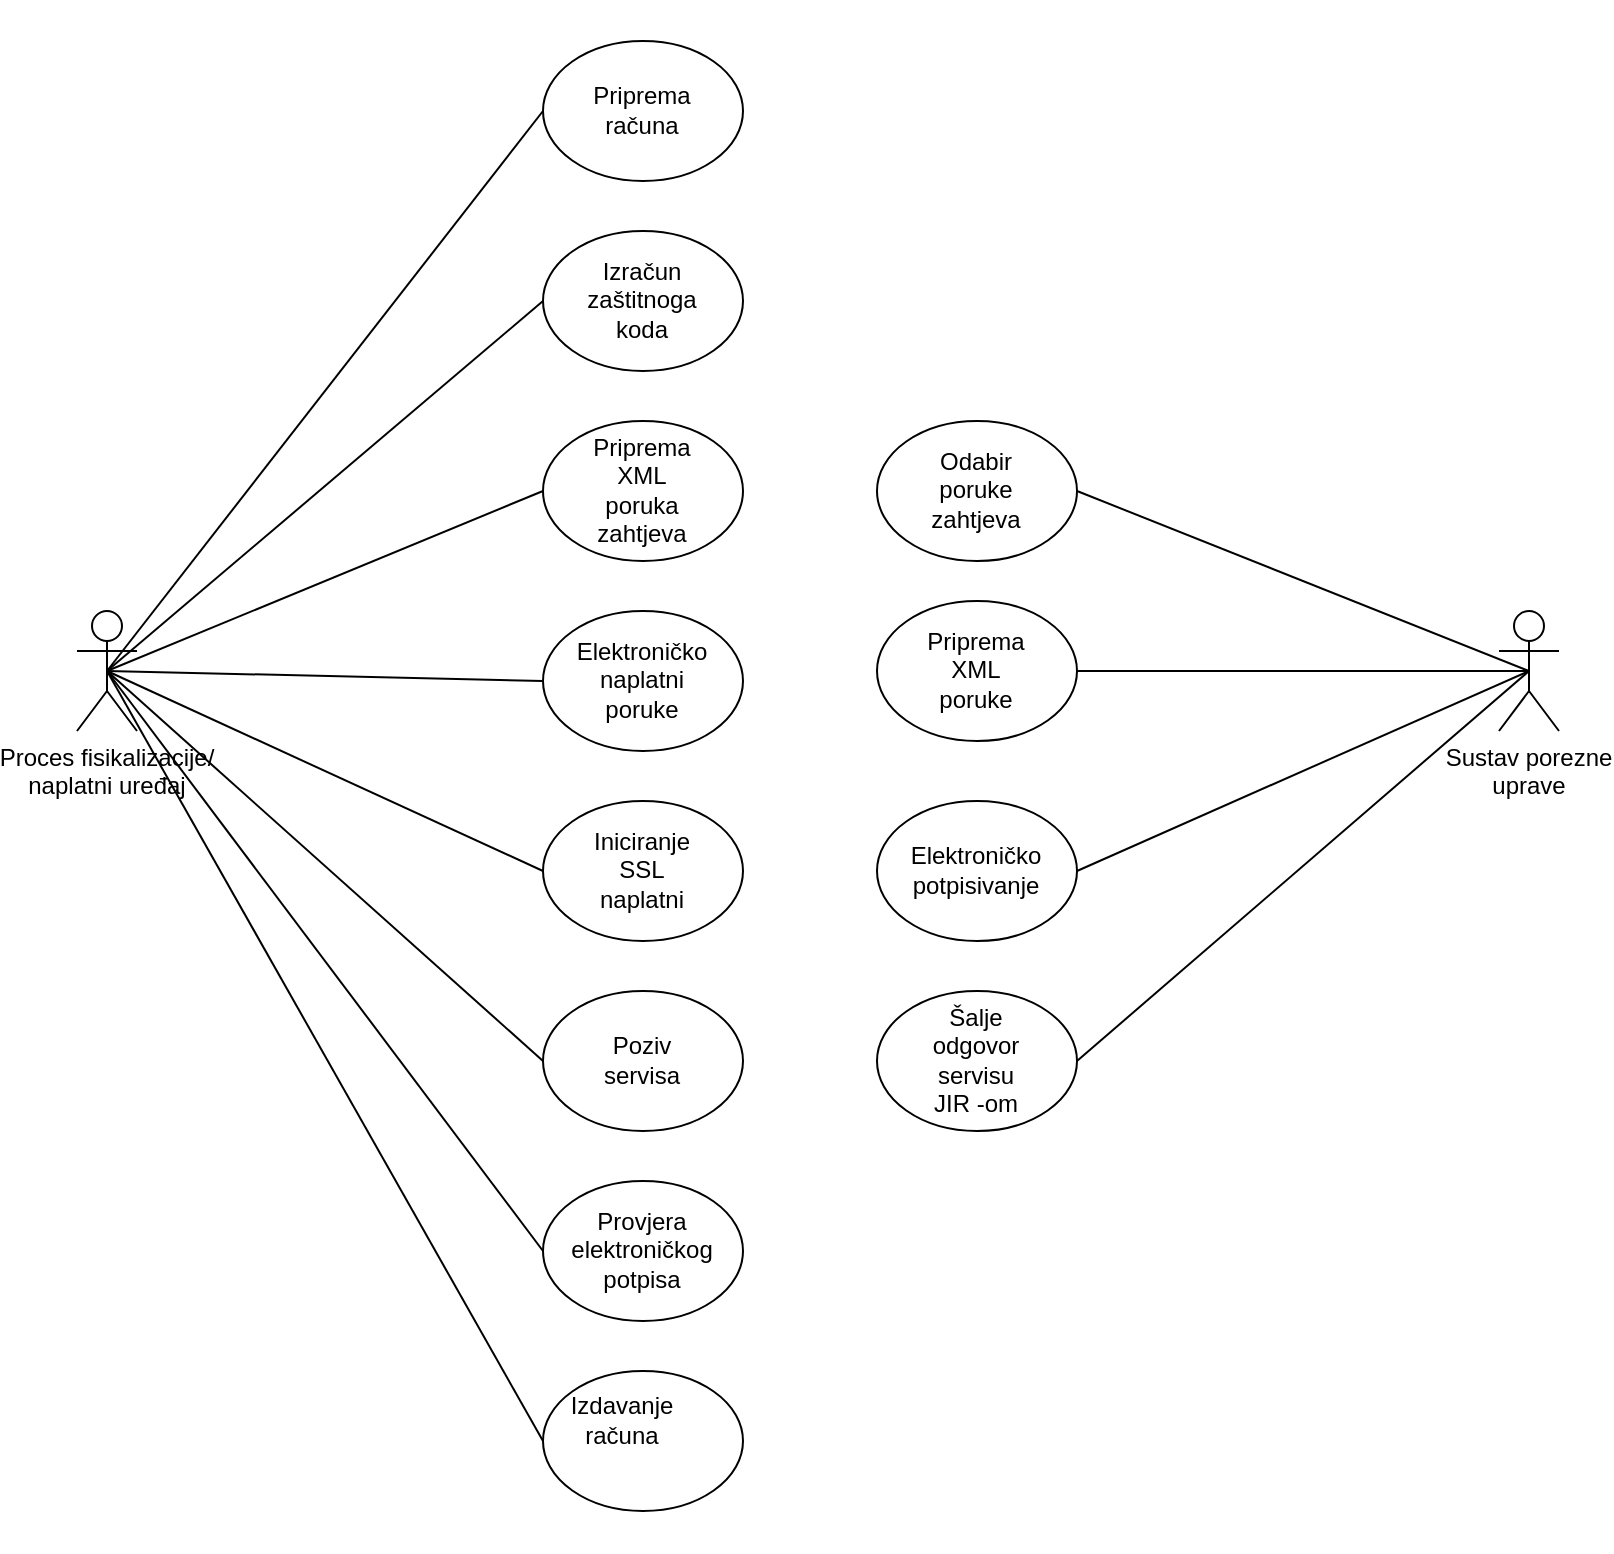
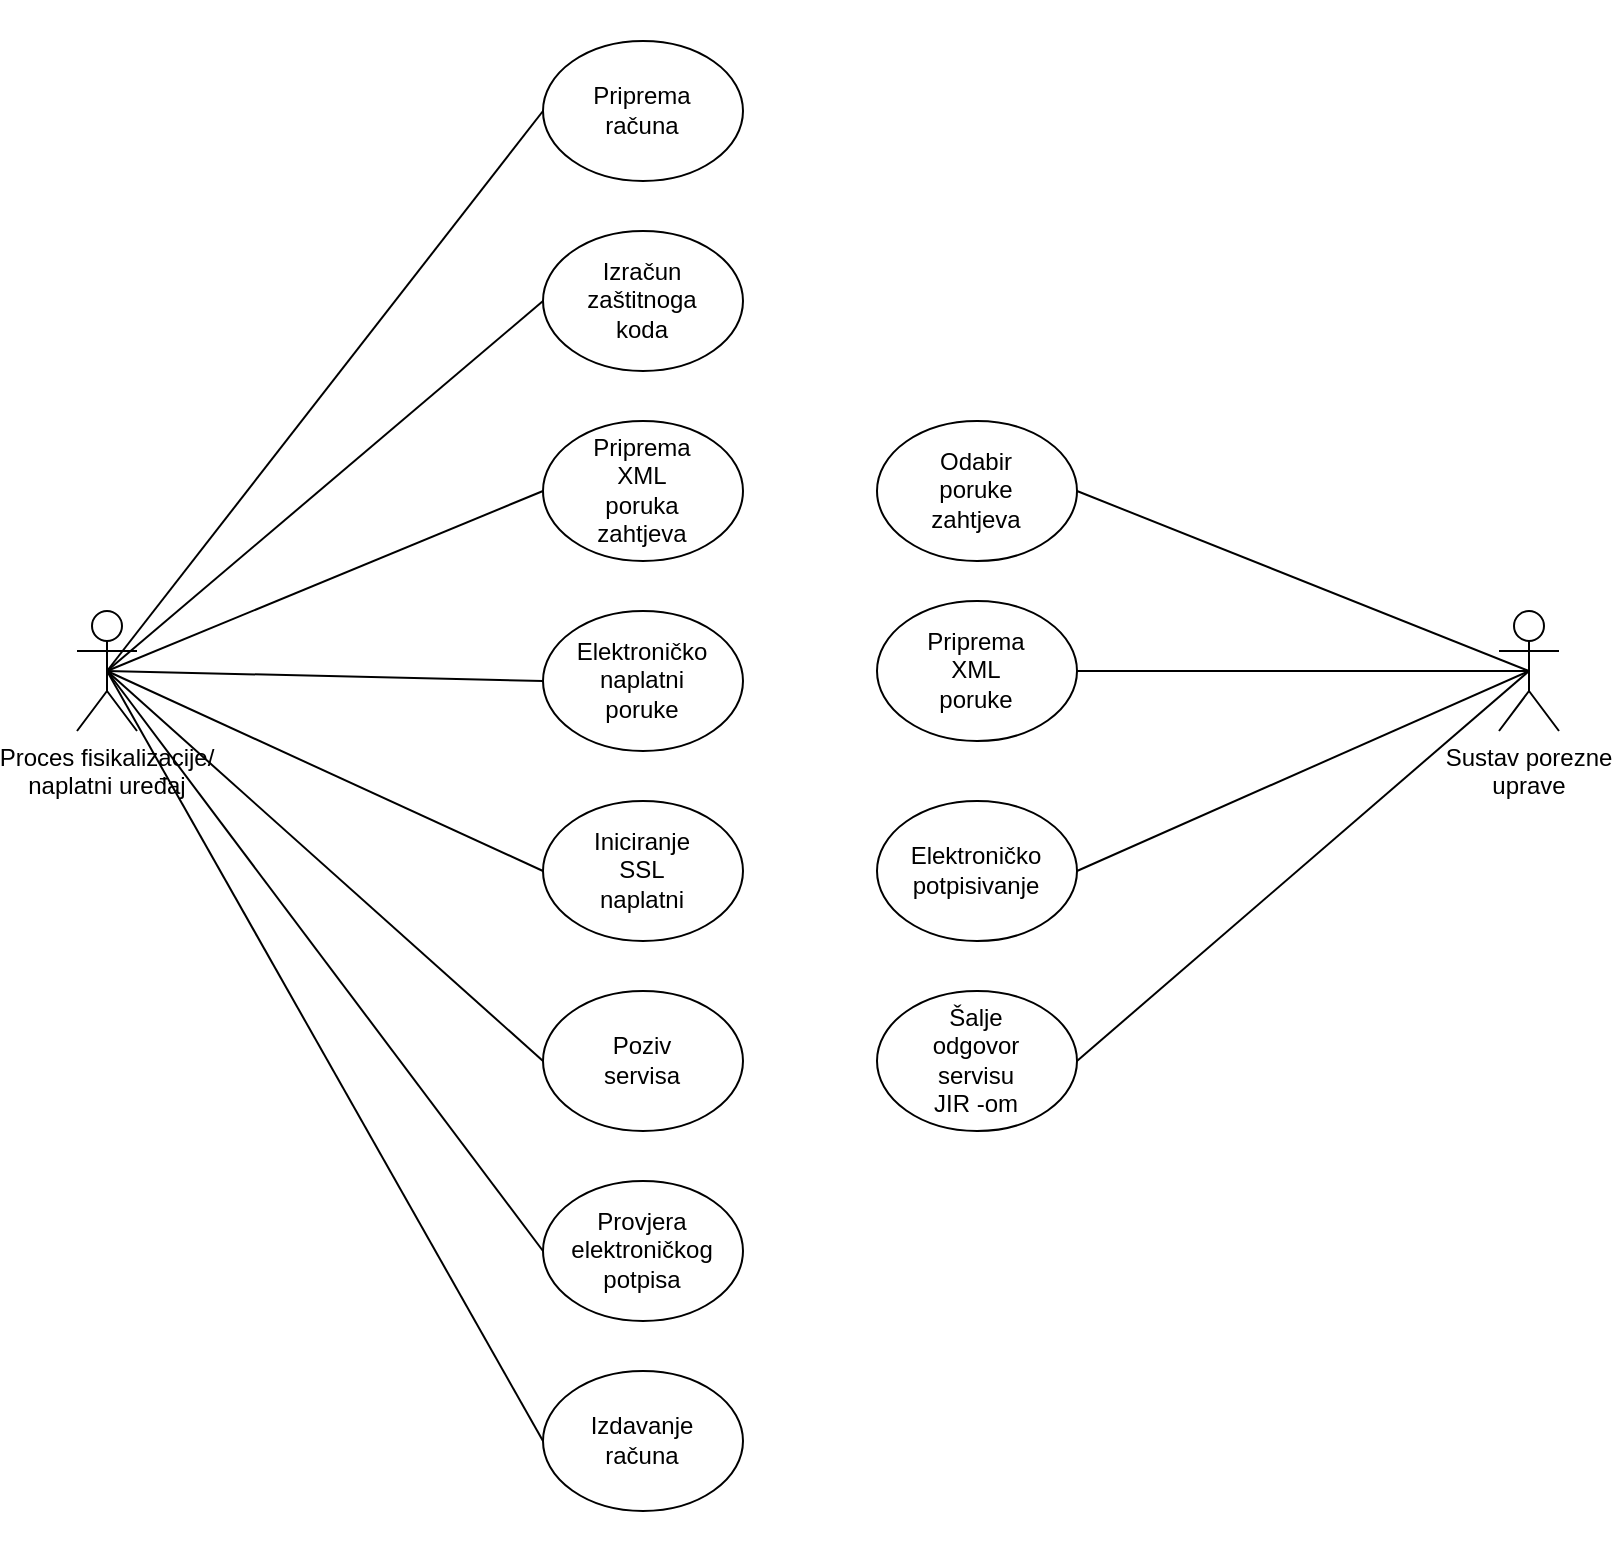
node "Izdavanje računa": moved (623, 1421) -> (643, 1441)
